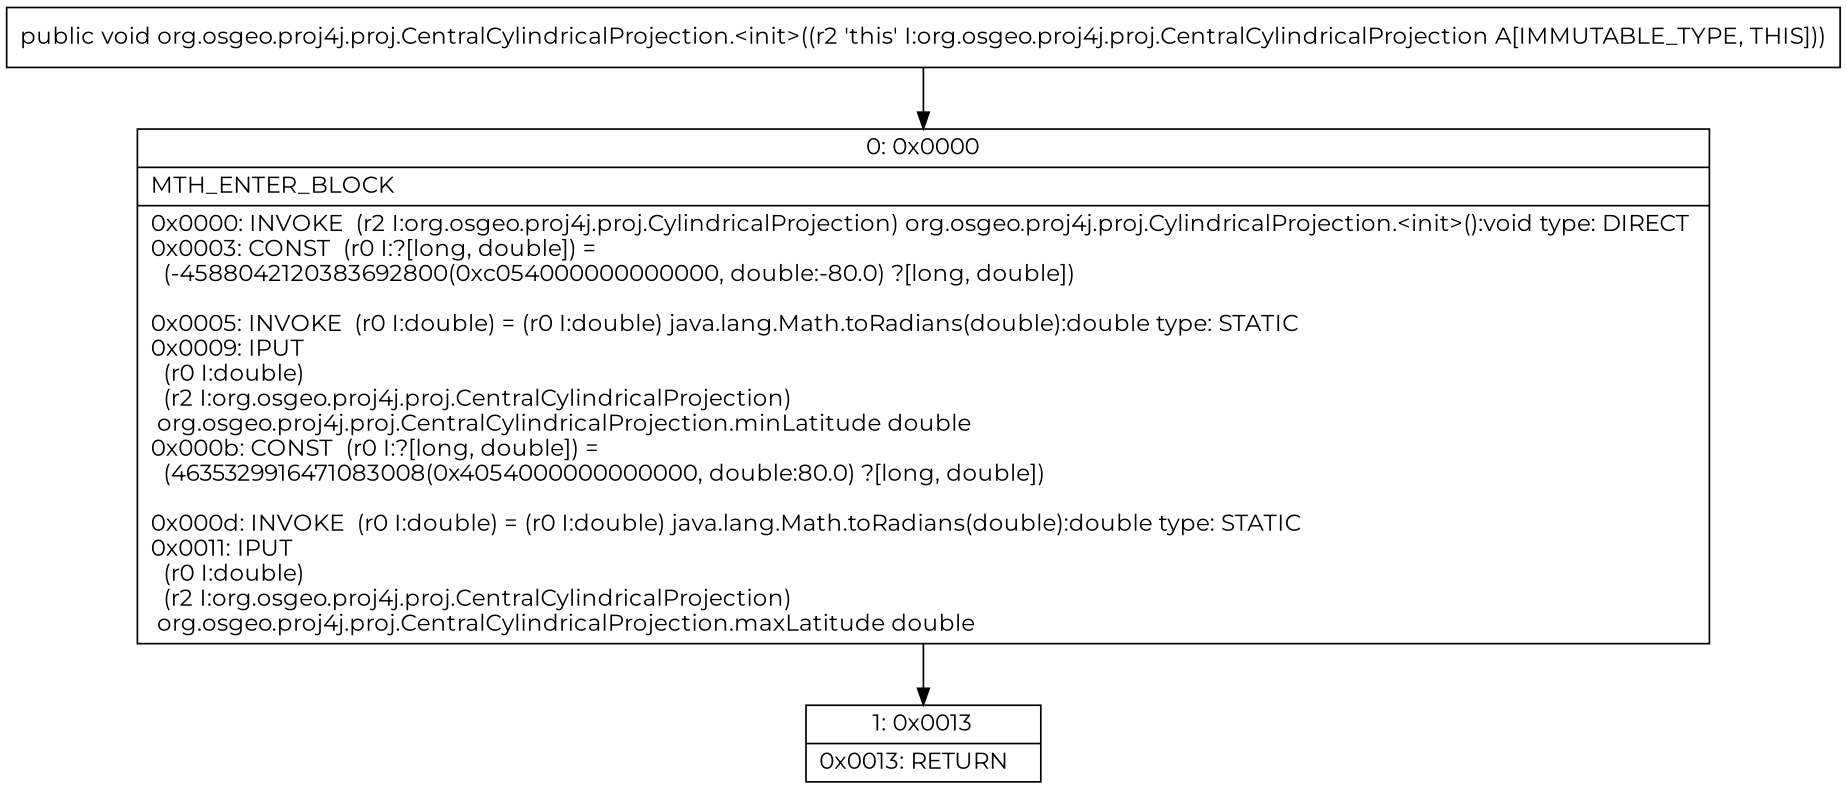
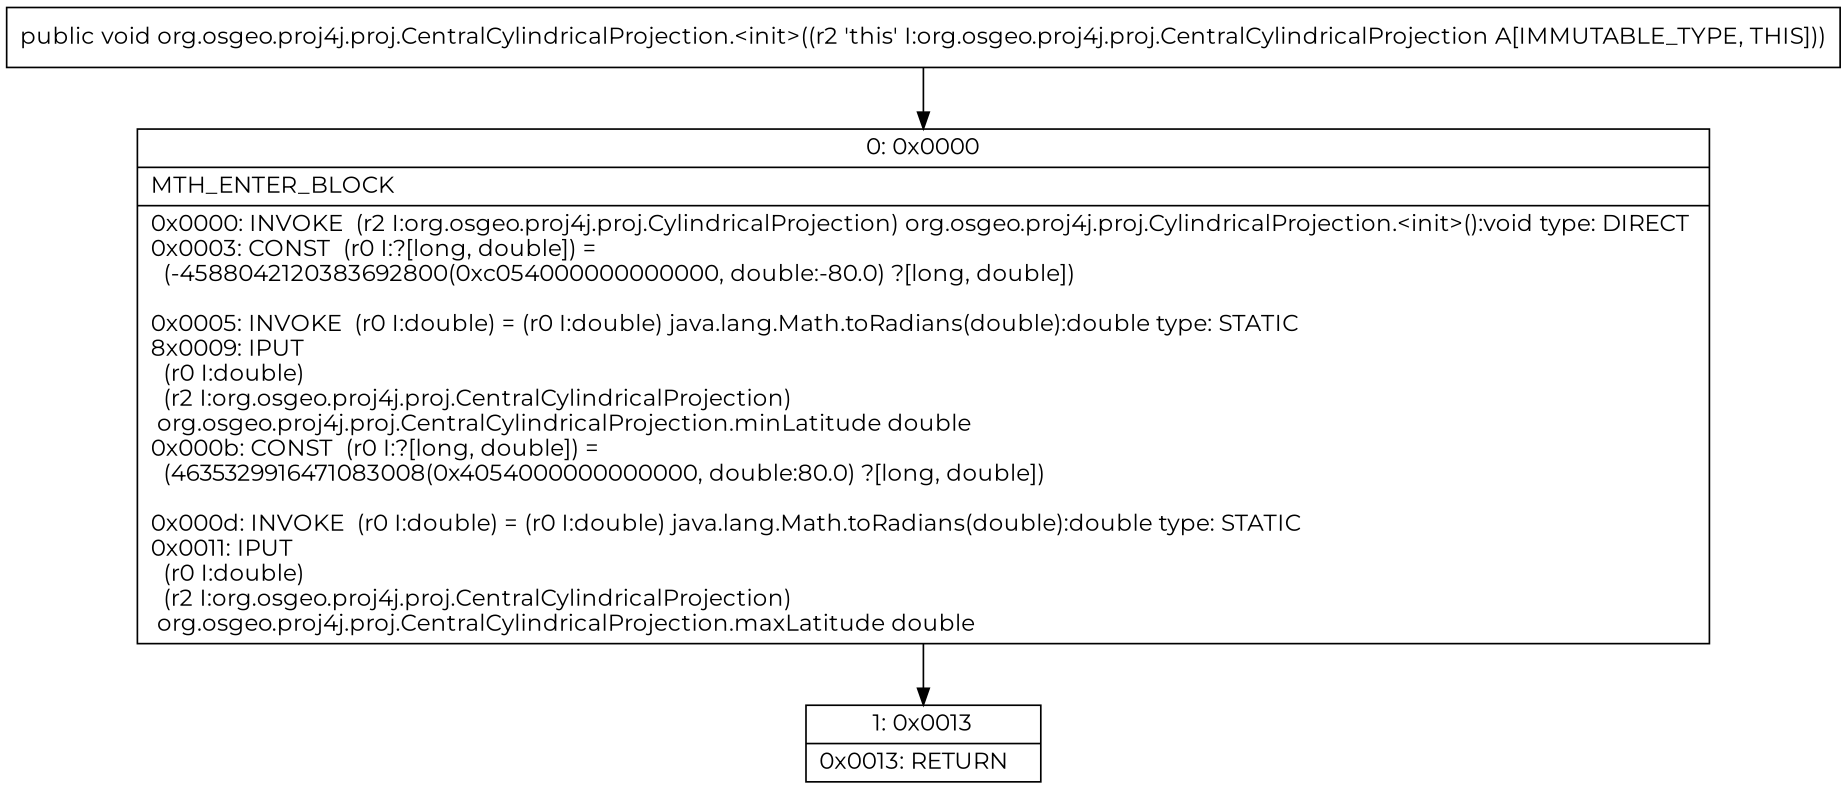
node "0: 0x0000": text "0x0009: IPUT" -> "8x0009: IPUT"
